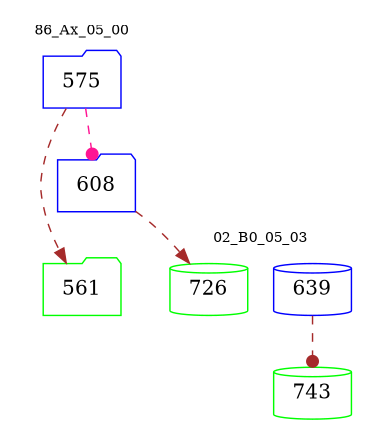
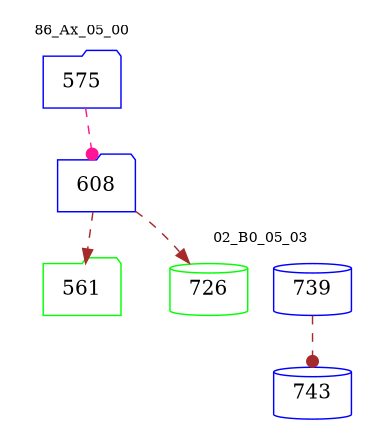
edge "575" -> "561": now "608" -> "561"
node "639": label "639" -> "739"
node "743": color green -> blue
